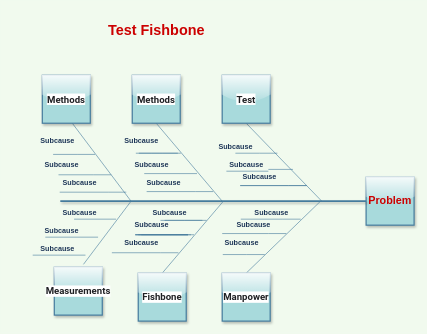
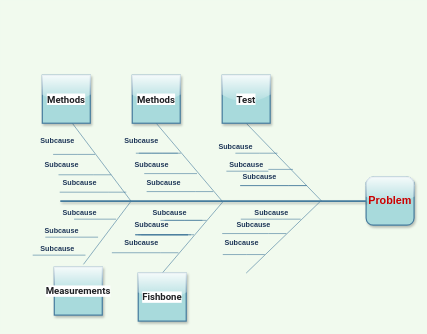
node "Test Fishbone": removed
node "Problem": shape rectangle -> rounded rectangle
node "Manpower": removed
